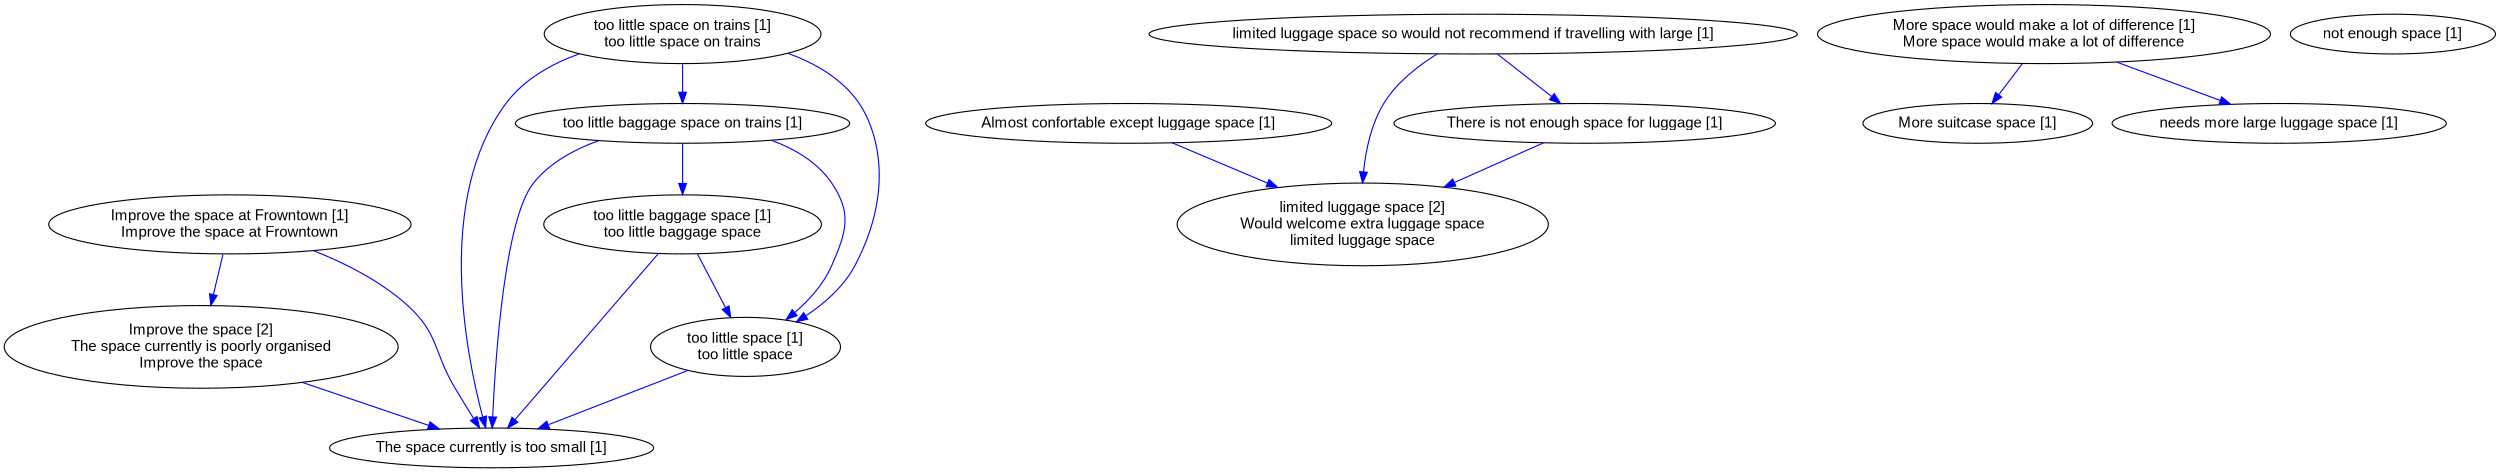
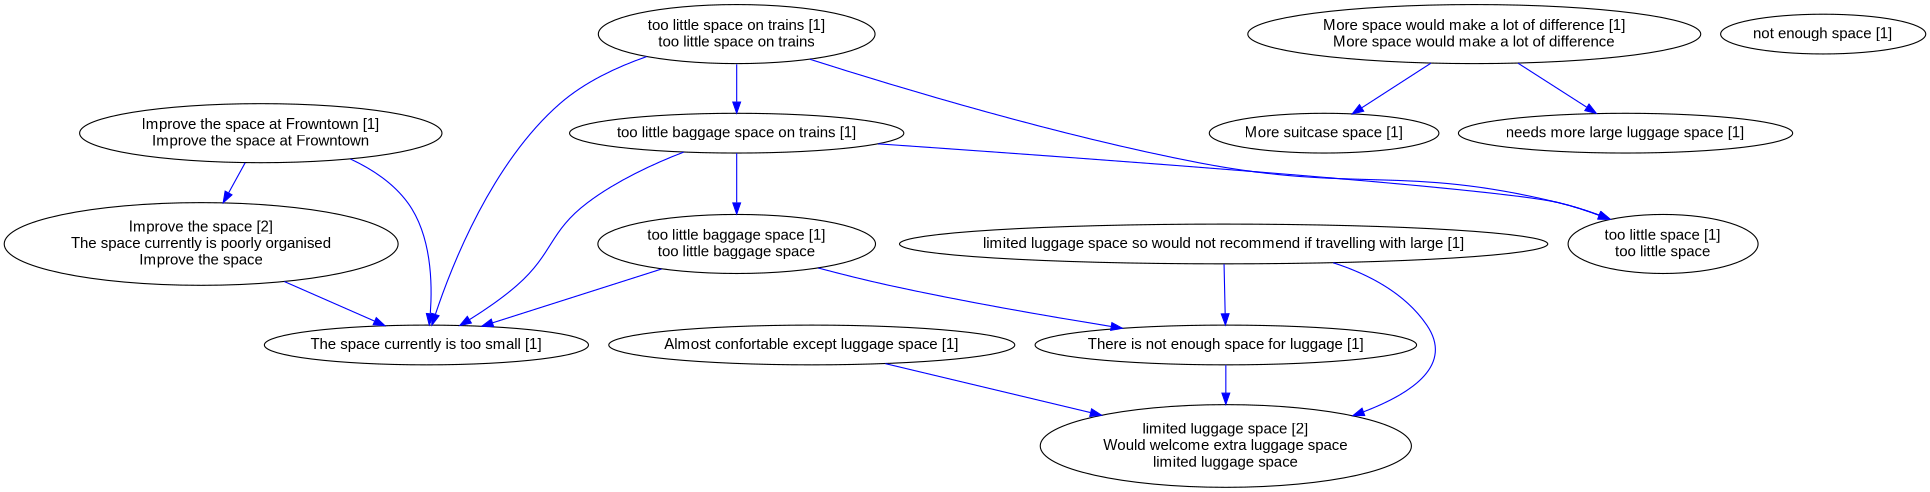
edge "too little baggage space [1] too little baggage space" -> "too little space [1] too little space": now "too little baggage space [1] too little baggage space" -> "There is not enough space for luggage [1]"
edge "too little space [1] too little space" -> "The space currently is too small [1]": removed
